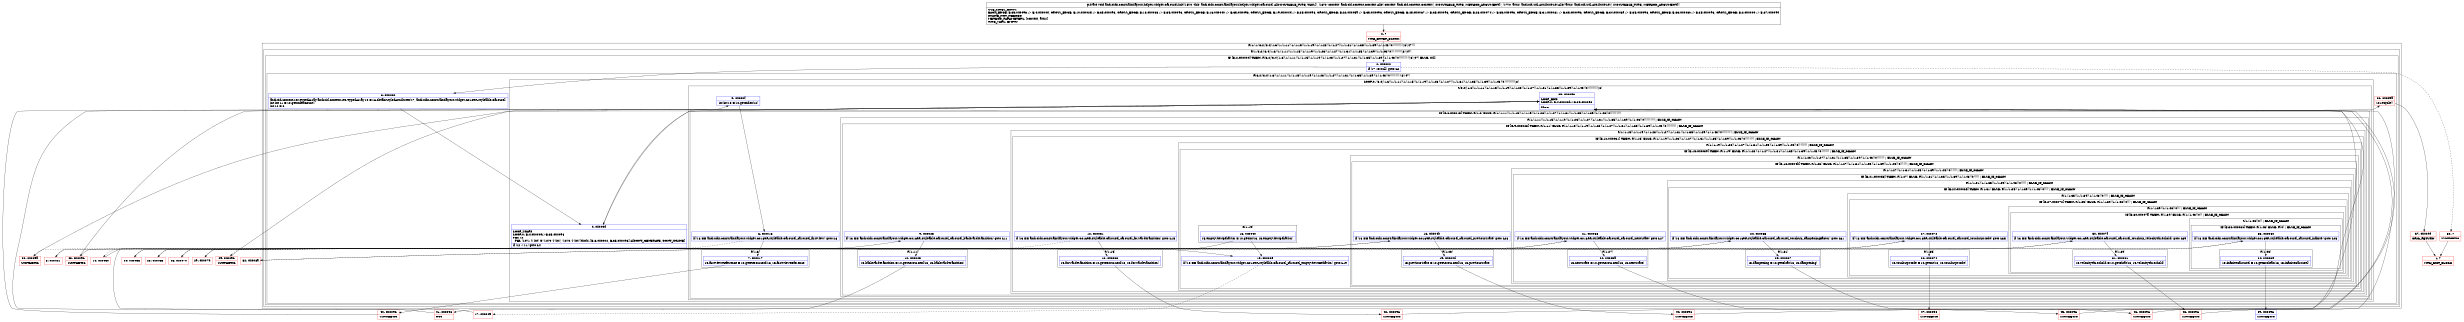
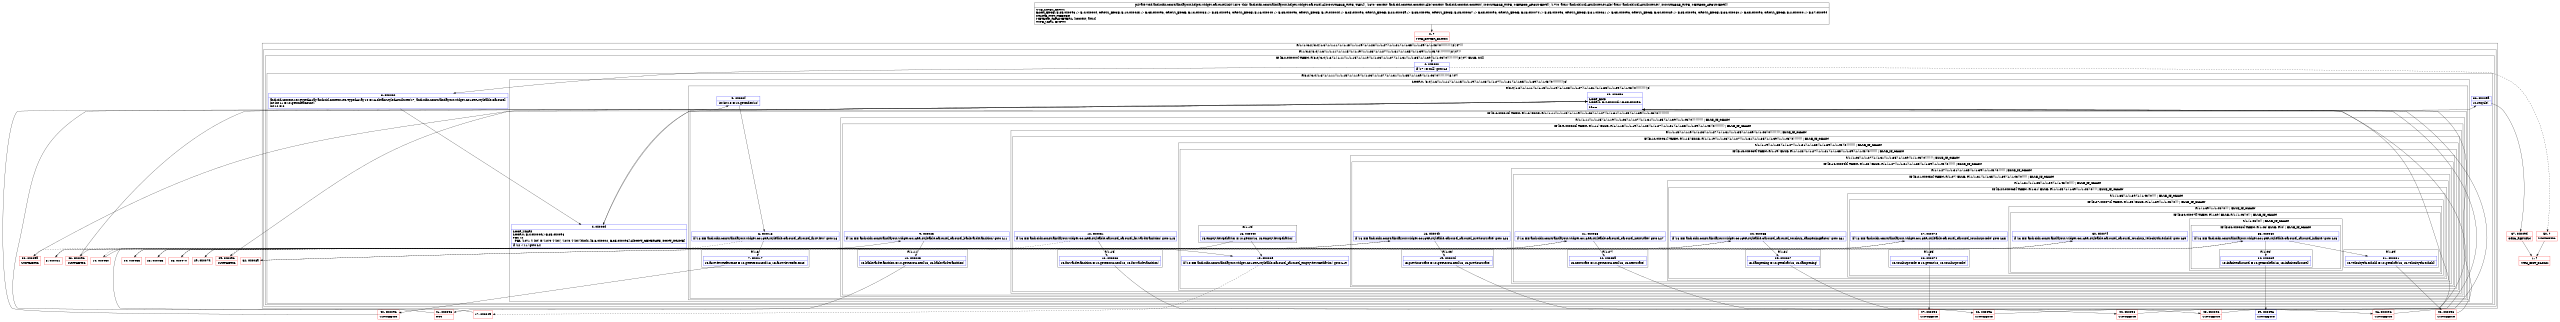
node "36: 0x009a": color red -> blue
edge "30: 0x007f" -> "31: 0x0081": now "33: 0x008c" -> "31: 0x0081"
